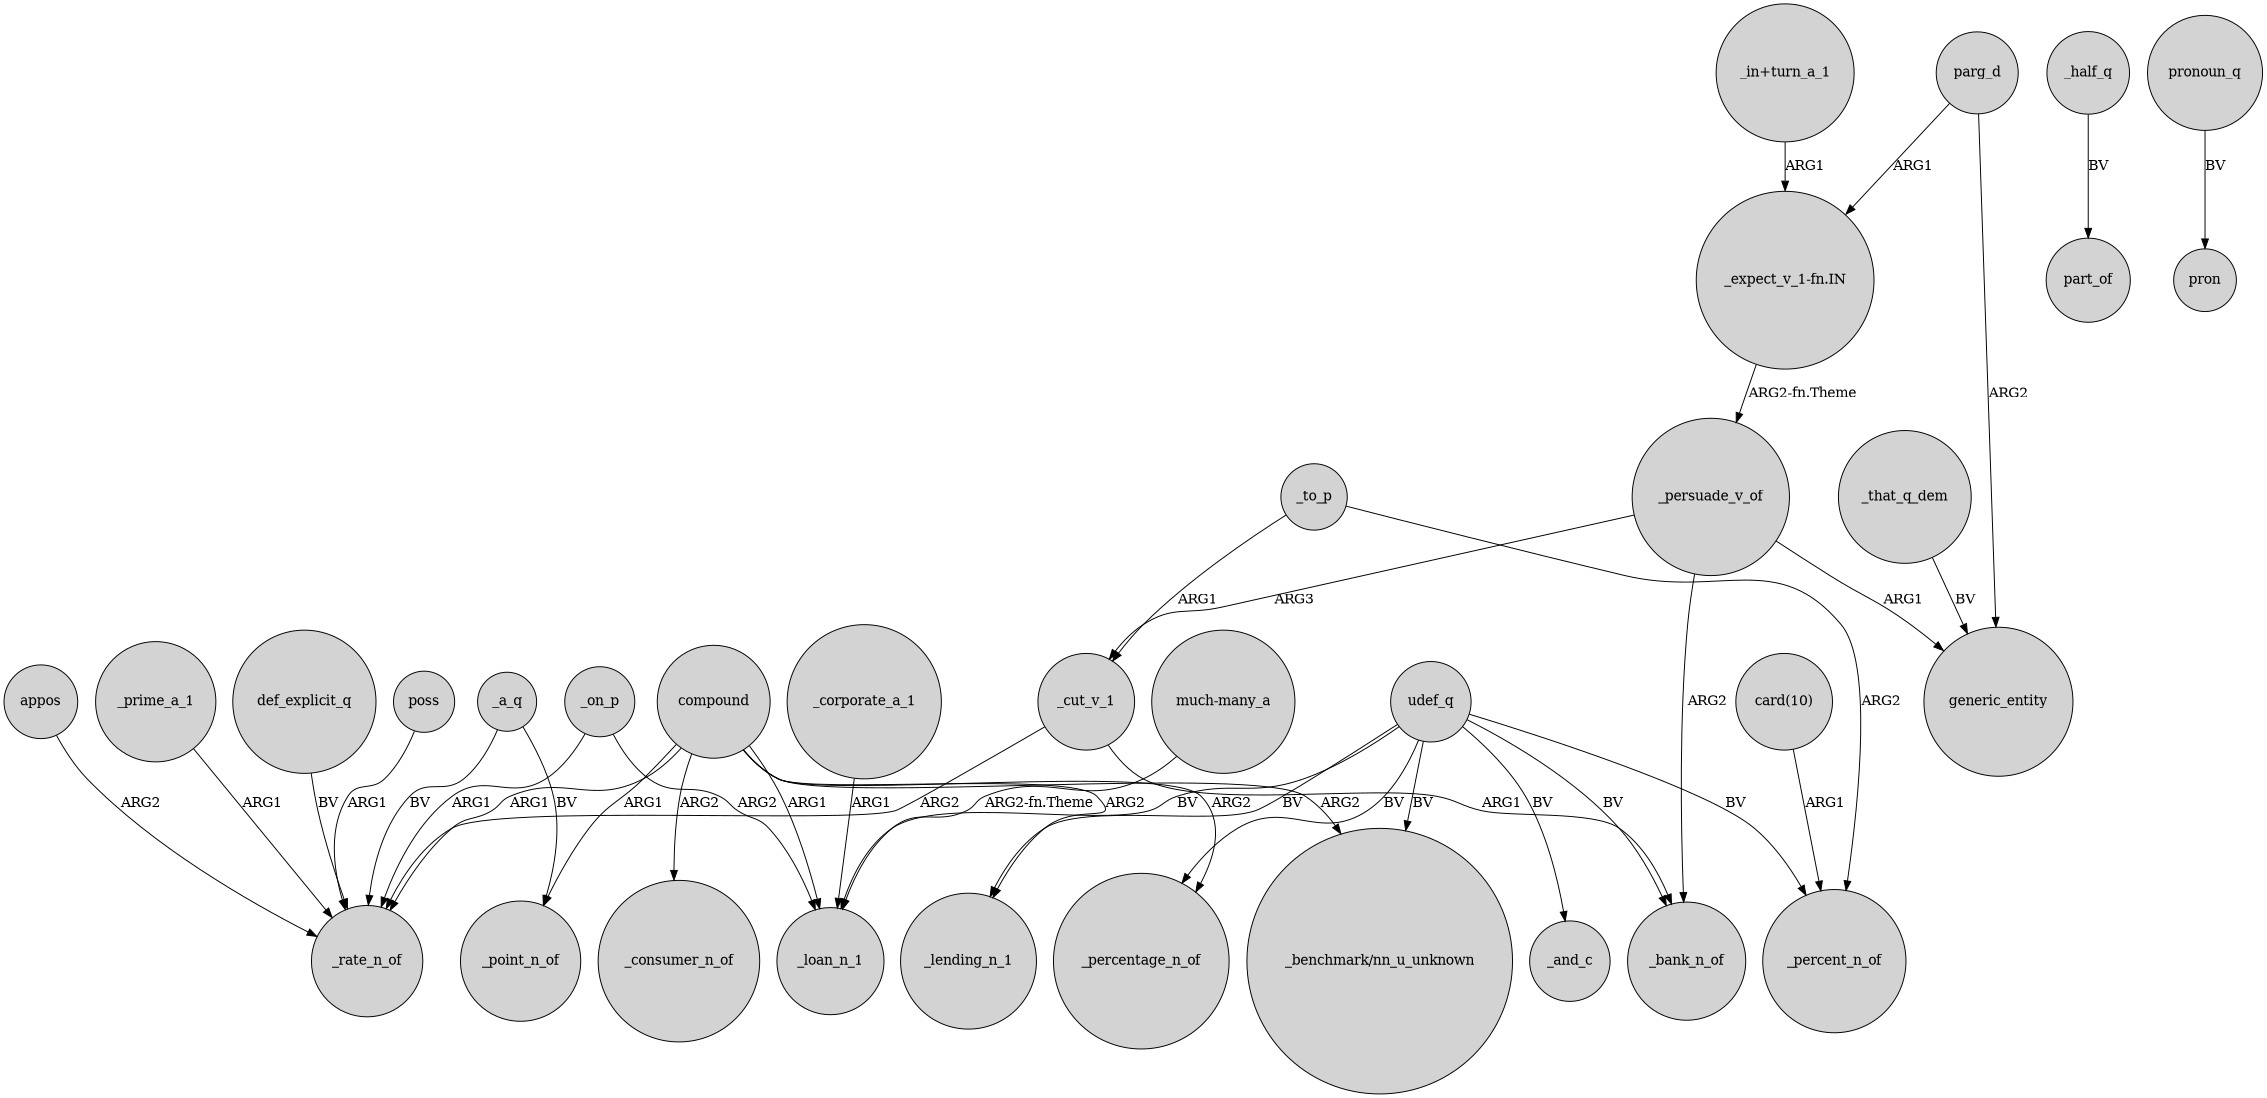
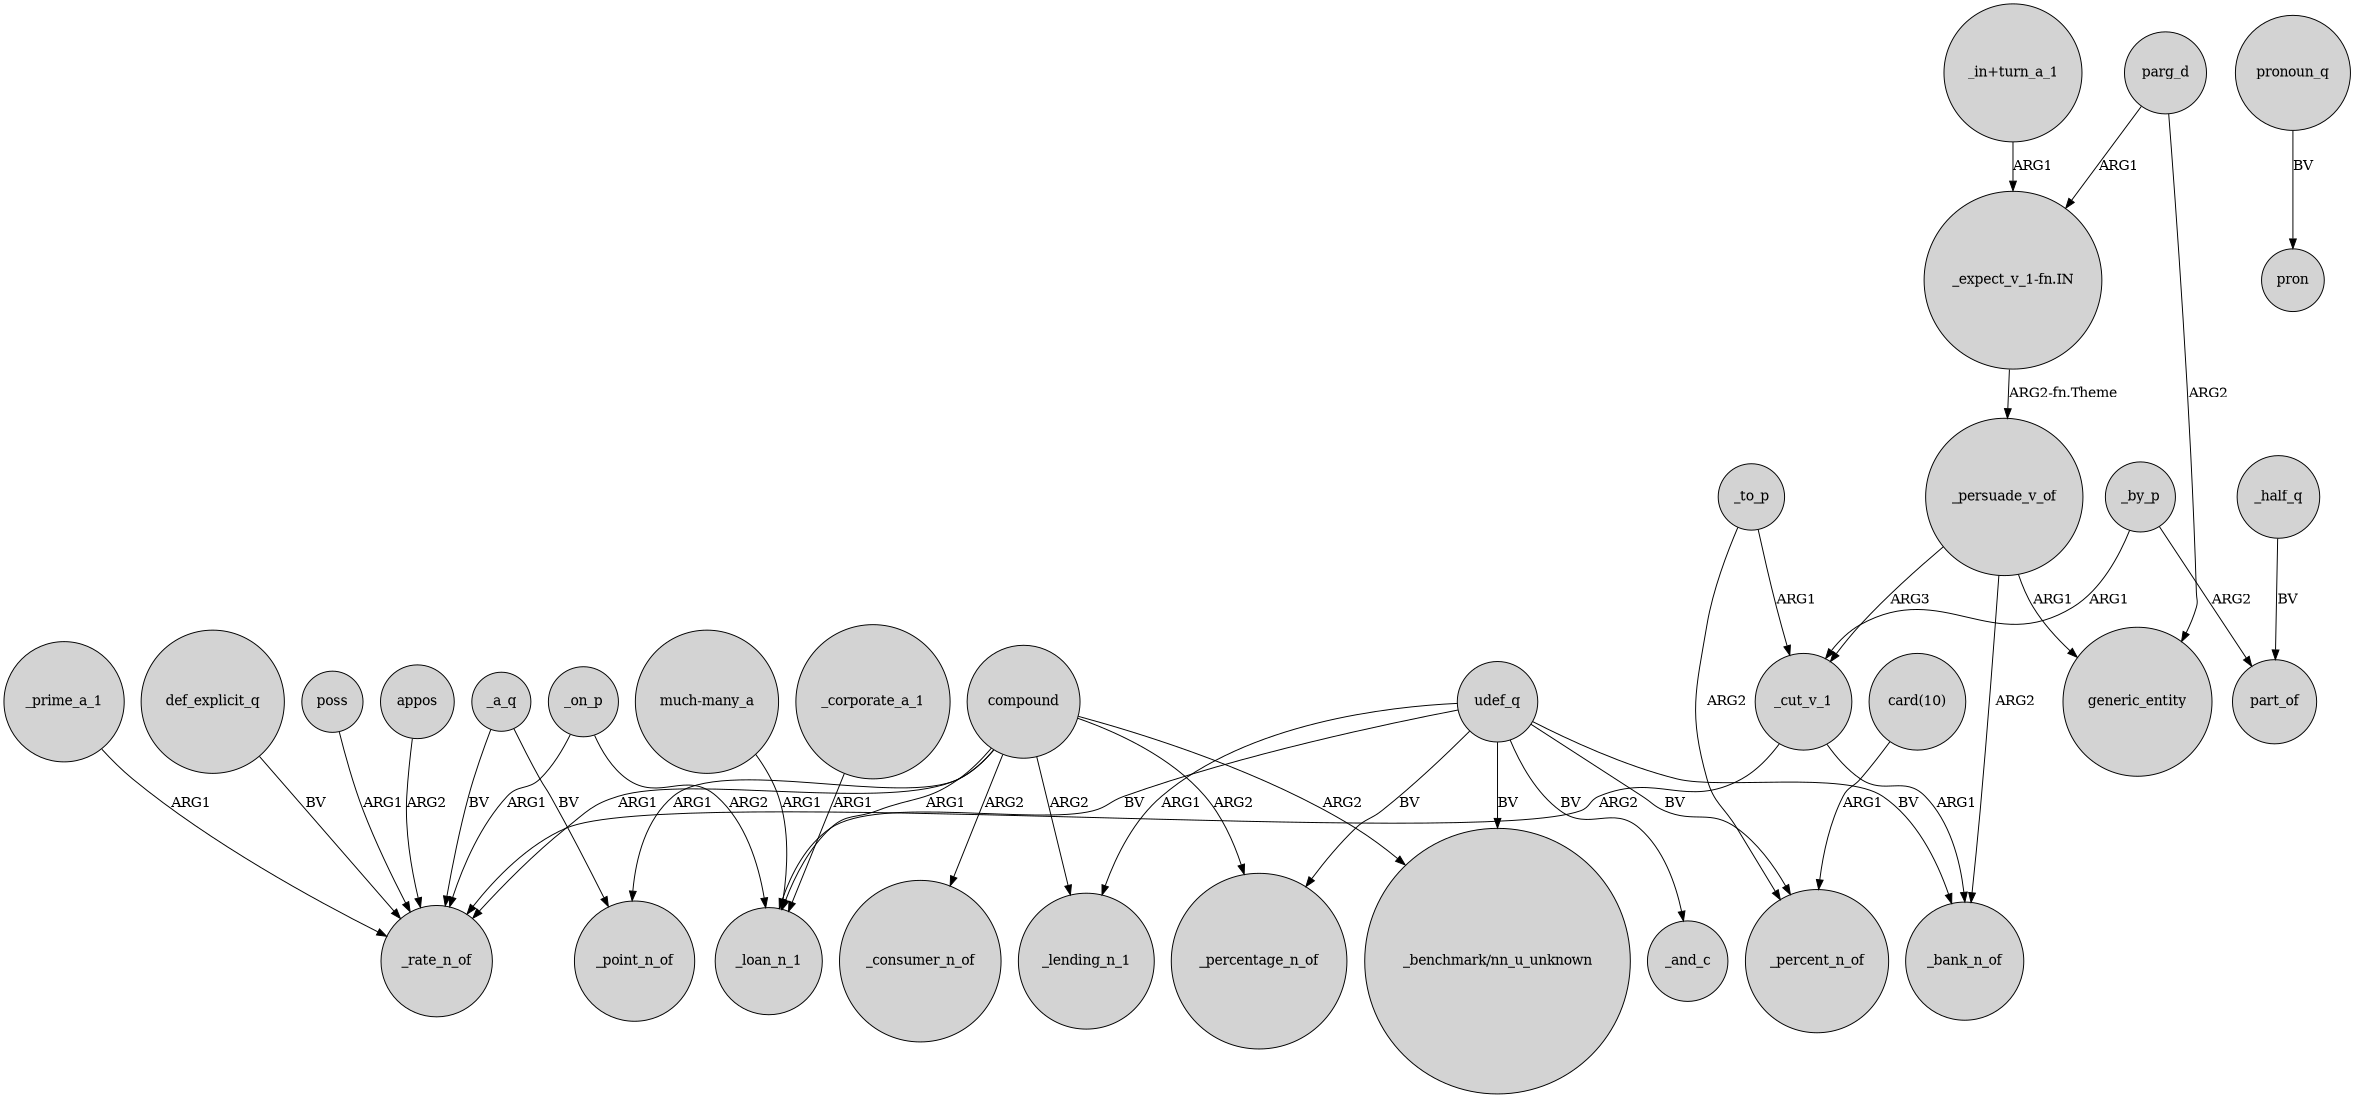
node "_that_q_dem": removed
node "_by_p": added
edge "much-many_a" -> "_loan_n_1": label "ARG2-fn.Theme" -> "ARG1"
edge "udef_q" -> "_lending_n_1": label "BV" -> "ARG1"
